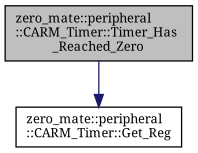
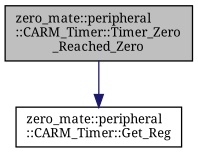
node "zero_mate::peripheral ::CARM_Timer::Timer_Has _Reached_Zero": label "zero_mate::peripheral ::CARM_Timer::Timer_Has _Reached_Zero" -> "zero_mate::peripheral ::CARM_Timer::Timer_Zero _Reached_Zero"
